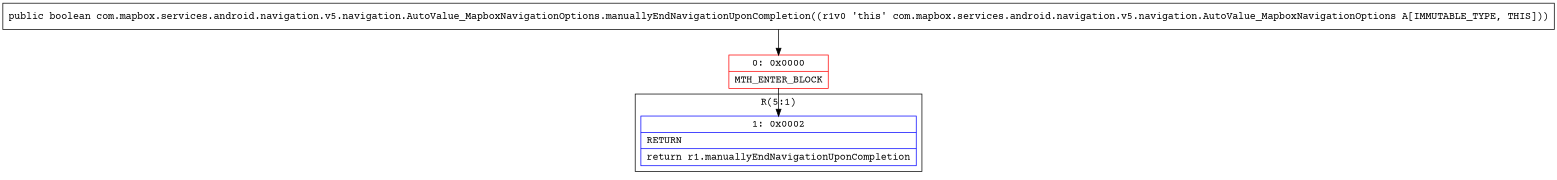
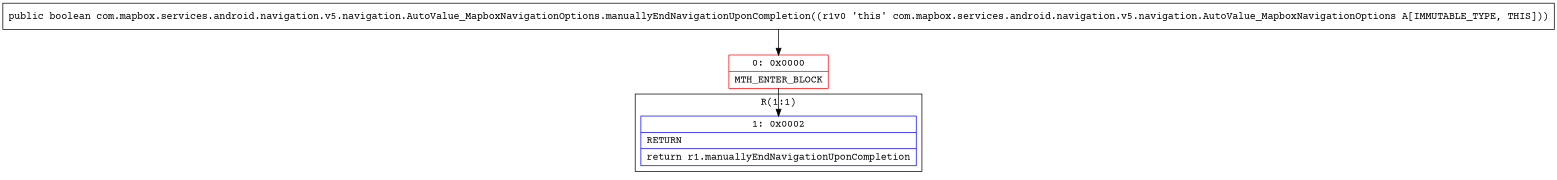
cluster "R(5:1)": label "R(5:1)" -> "R(1:1)"
